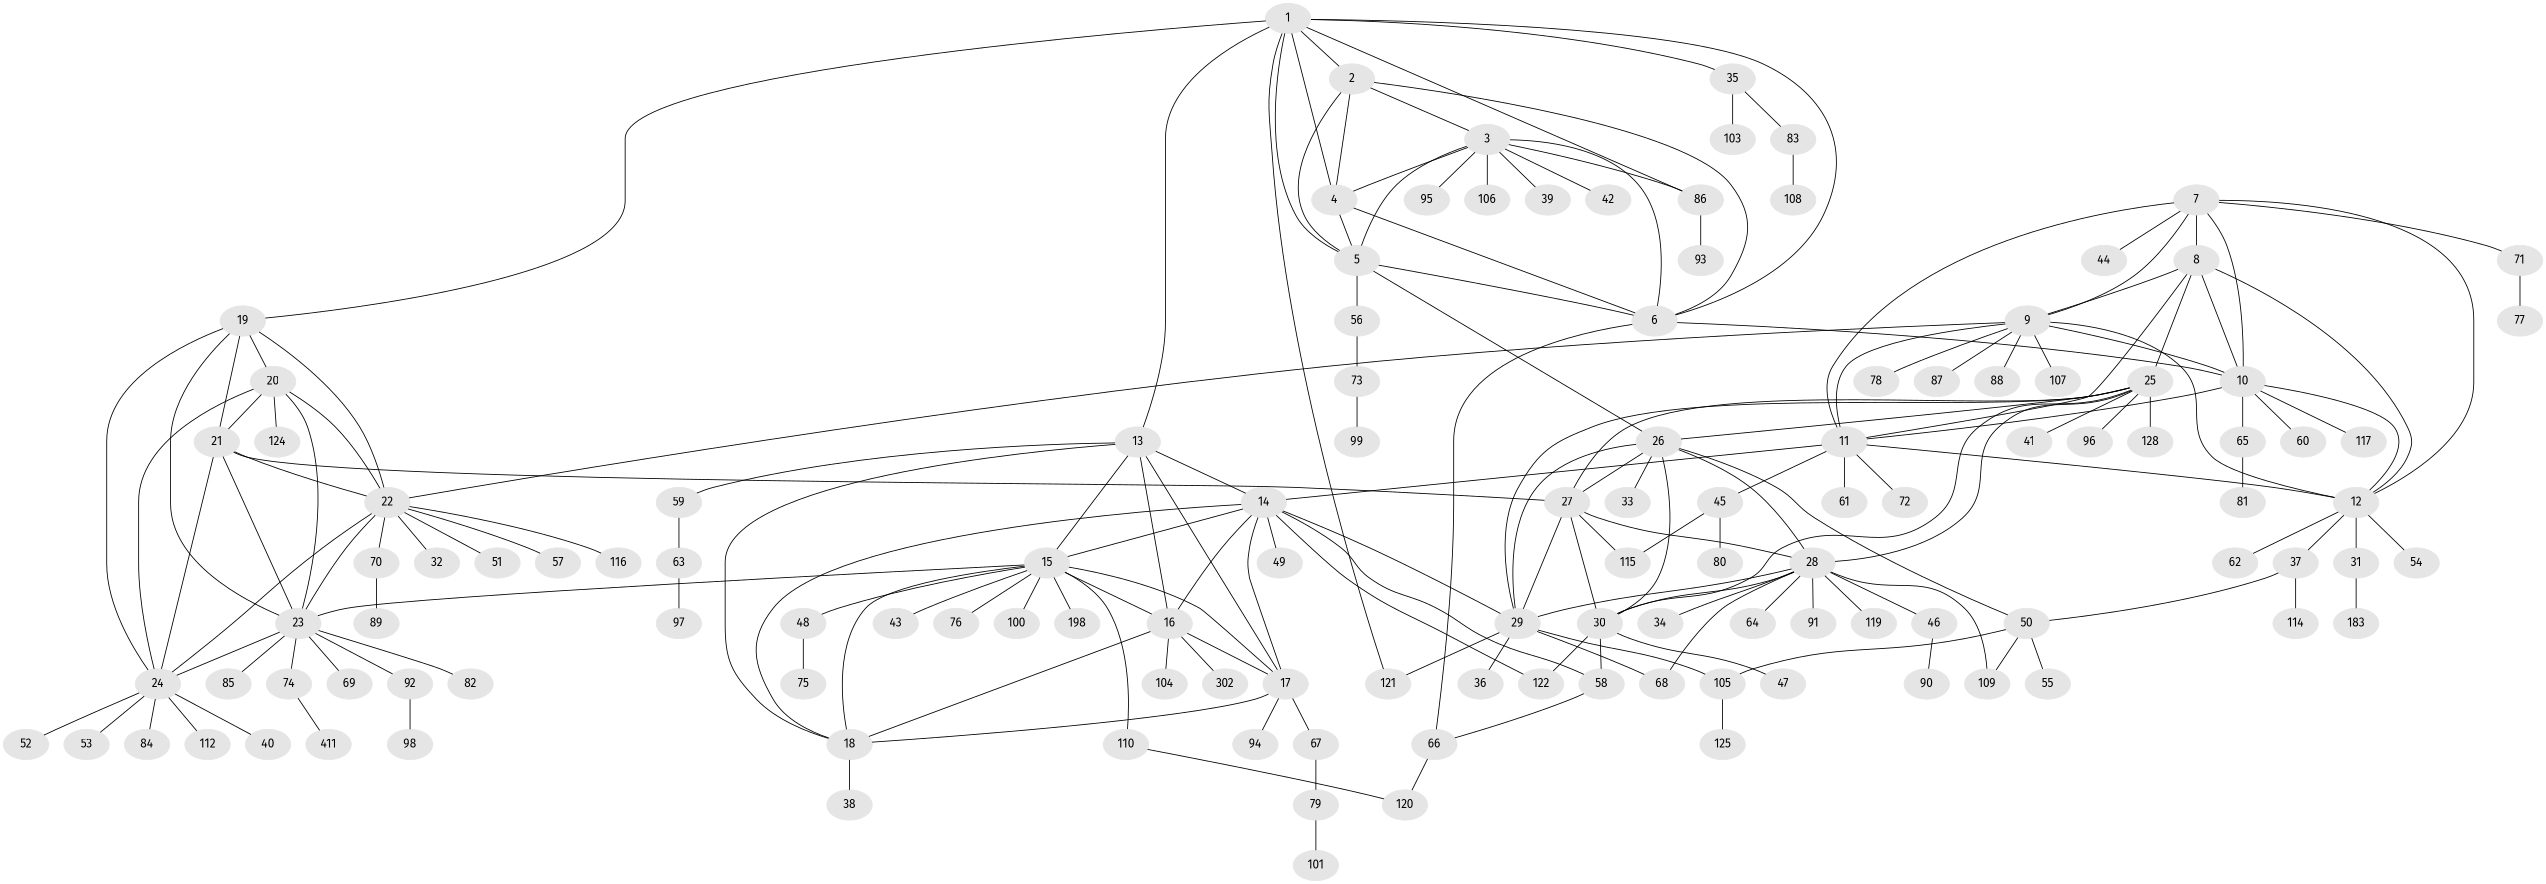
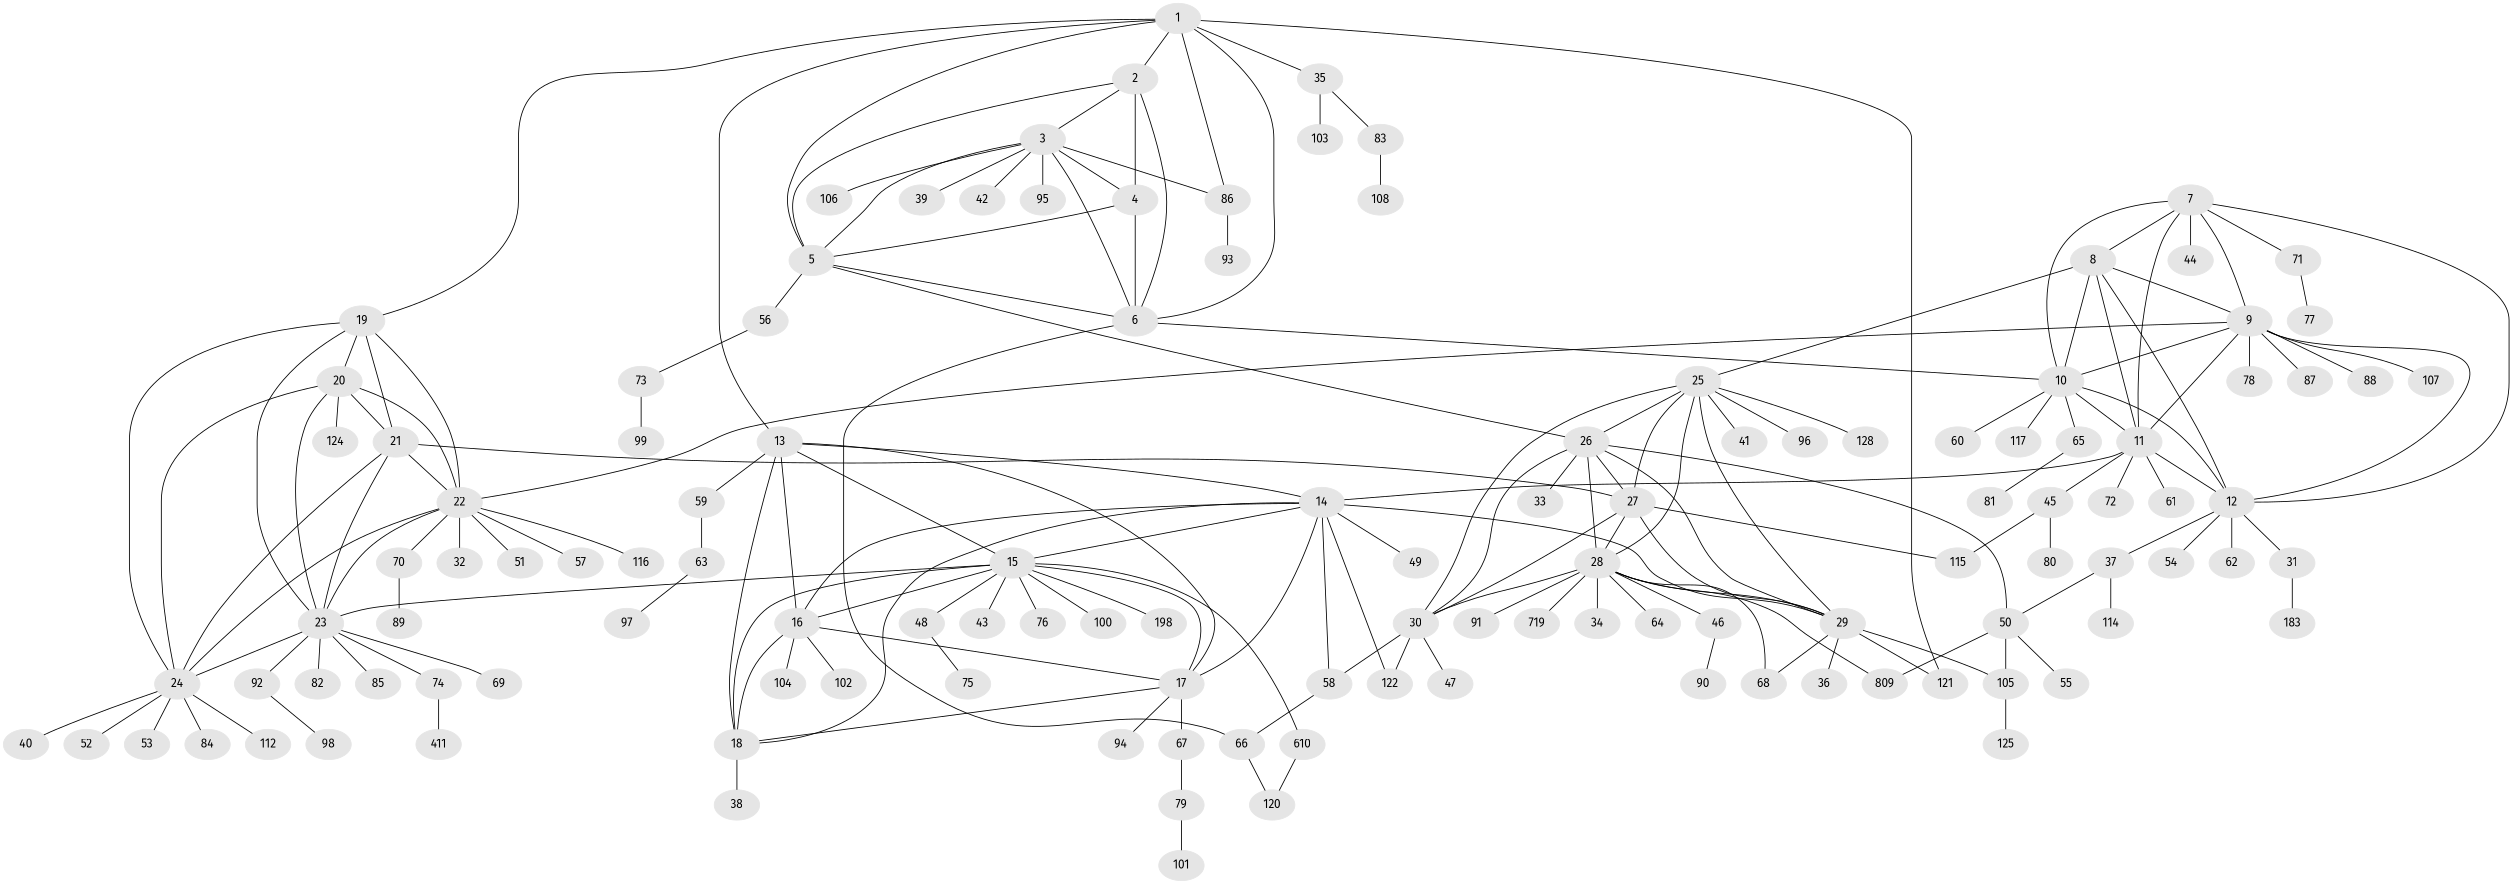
edge "1" -- "4": removed
node "119": label "119" -> "719"
node "302": label "302" -> "102"
node "109": label "109" -> "809"
node "110": label "110" -> "610"
